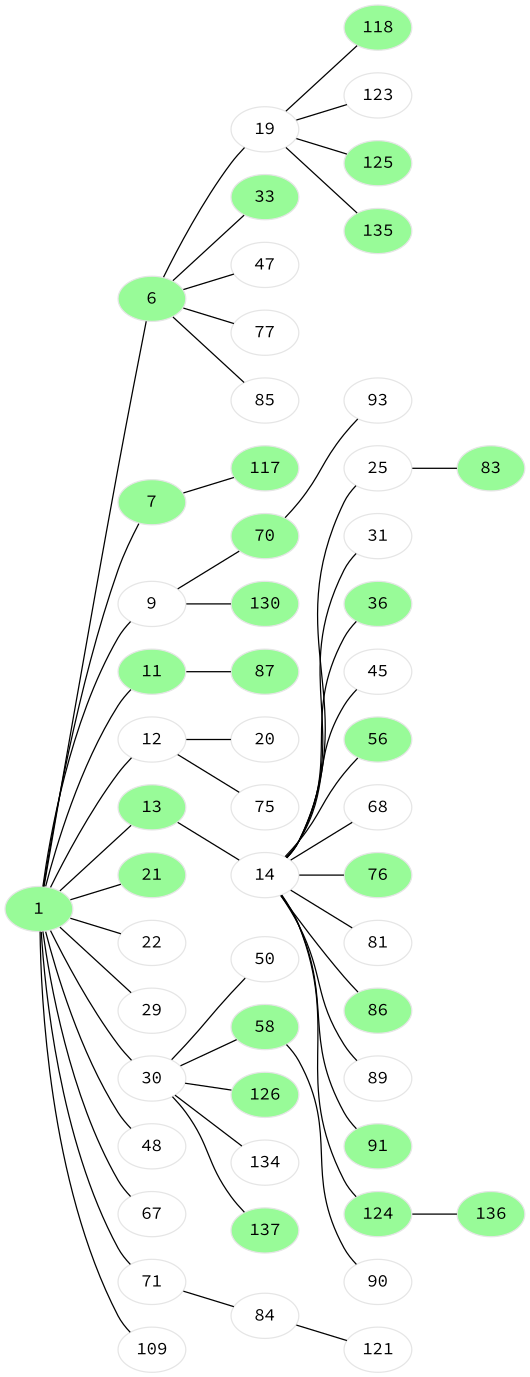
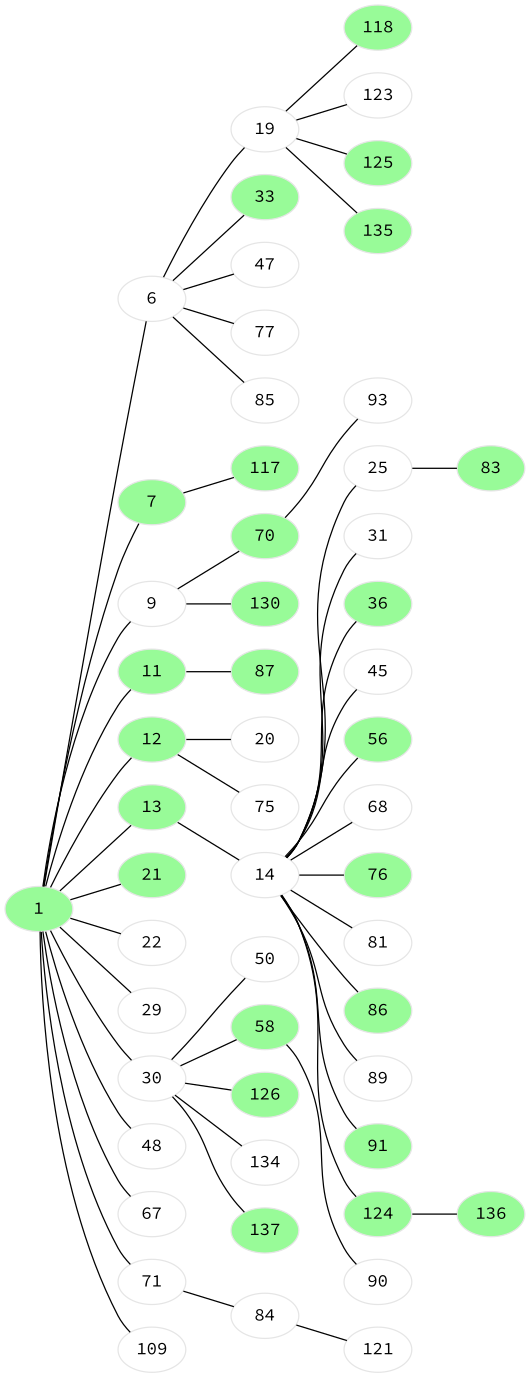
node "6": fillcolor palegreen -> white
node "12": fillcolor white -> palegreen
